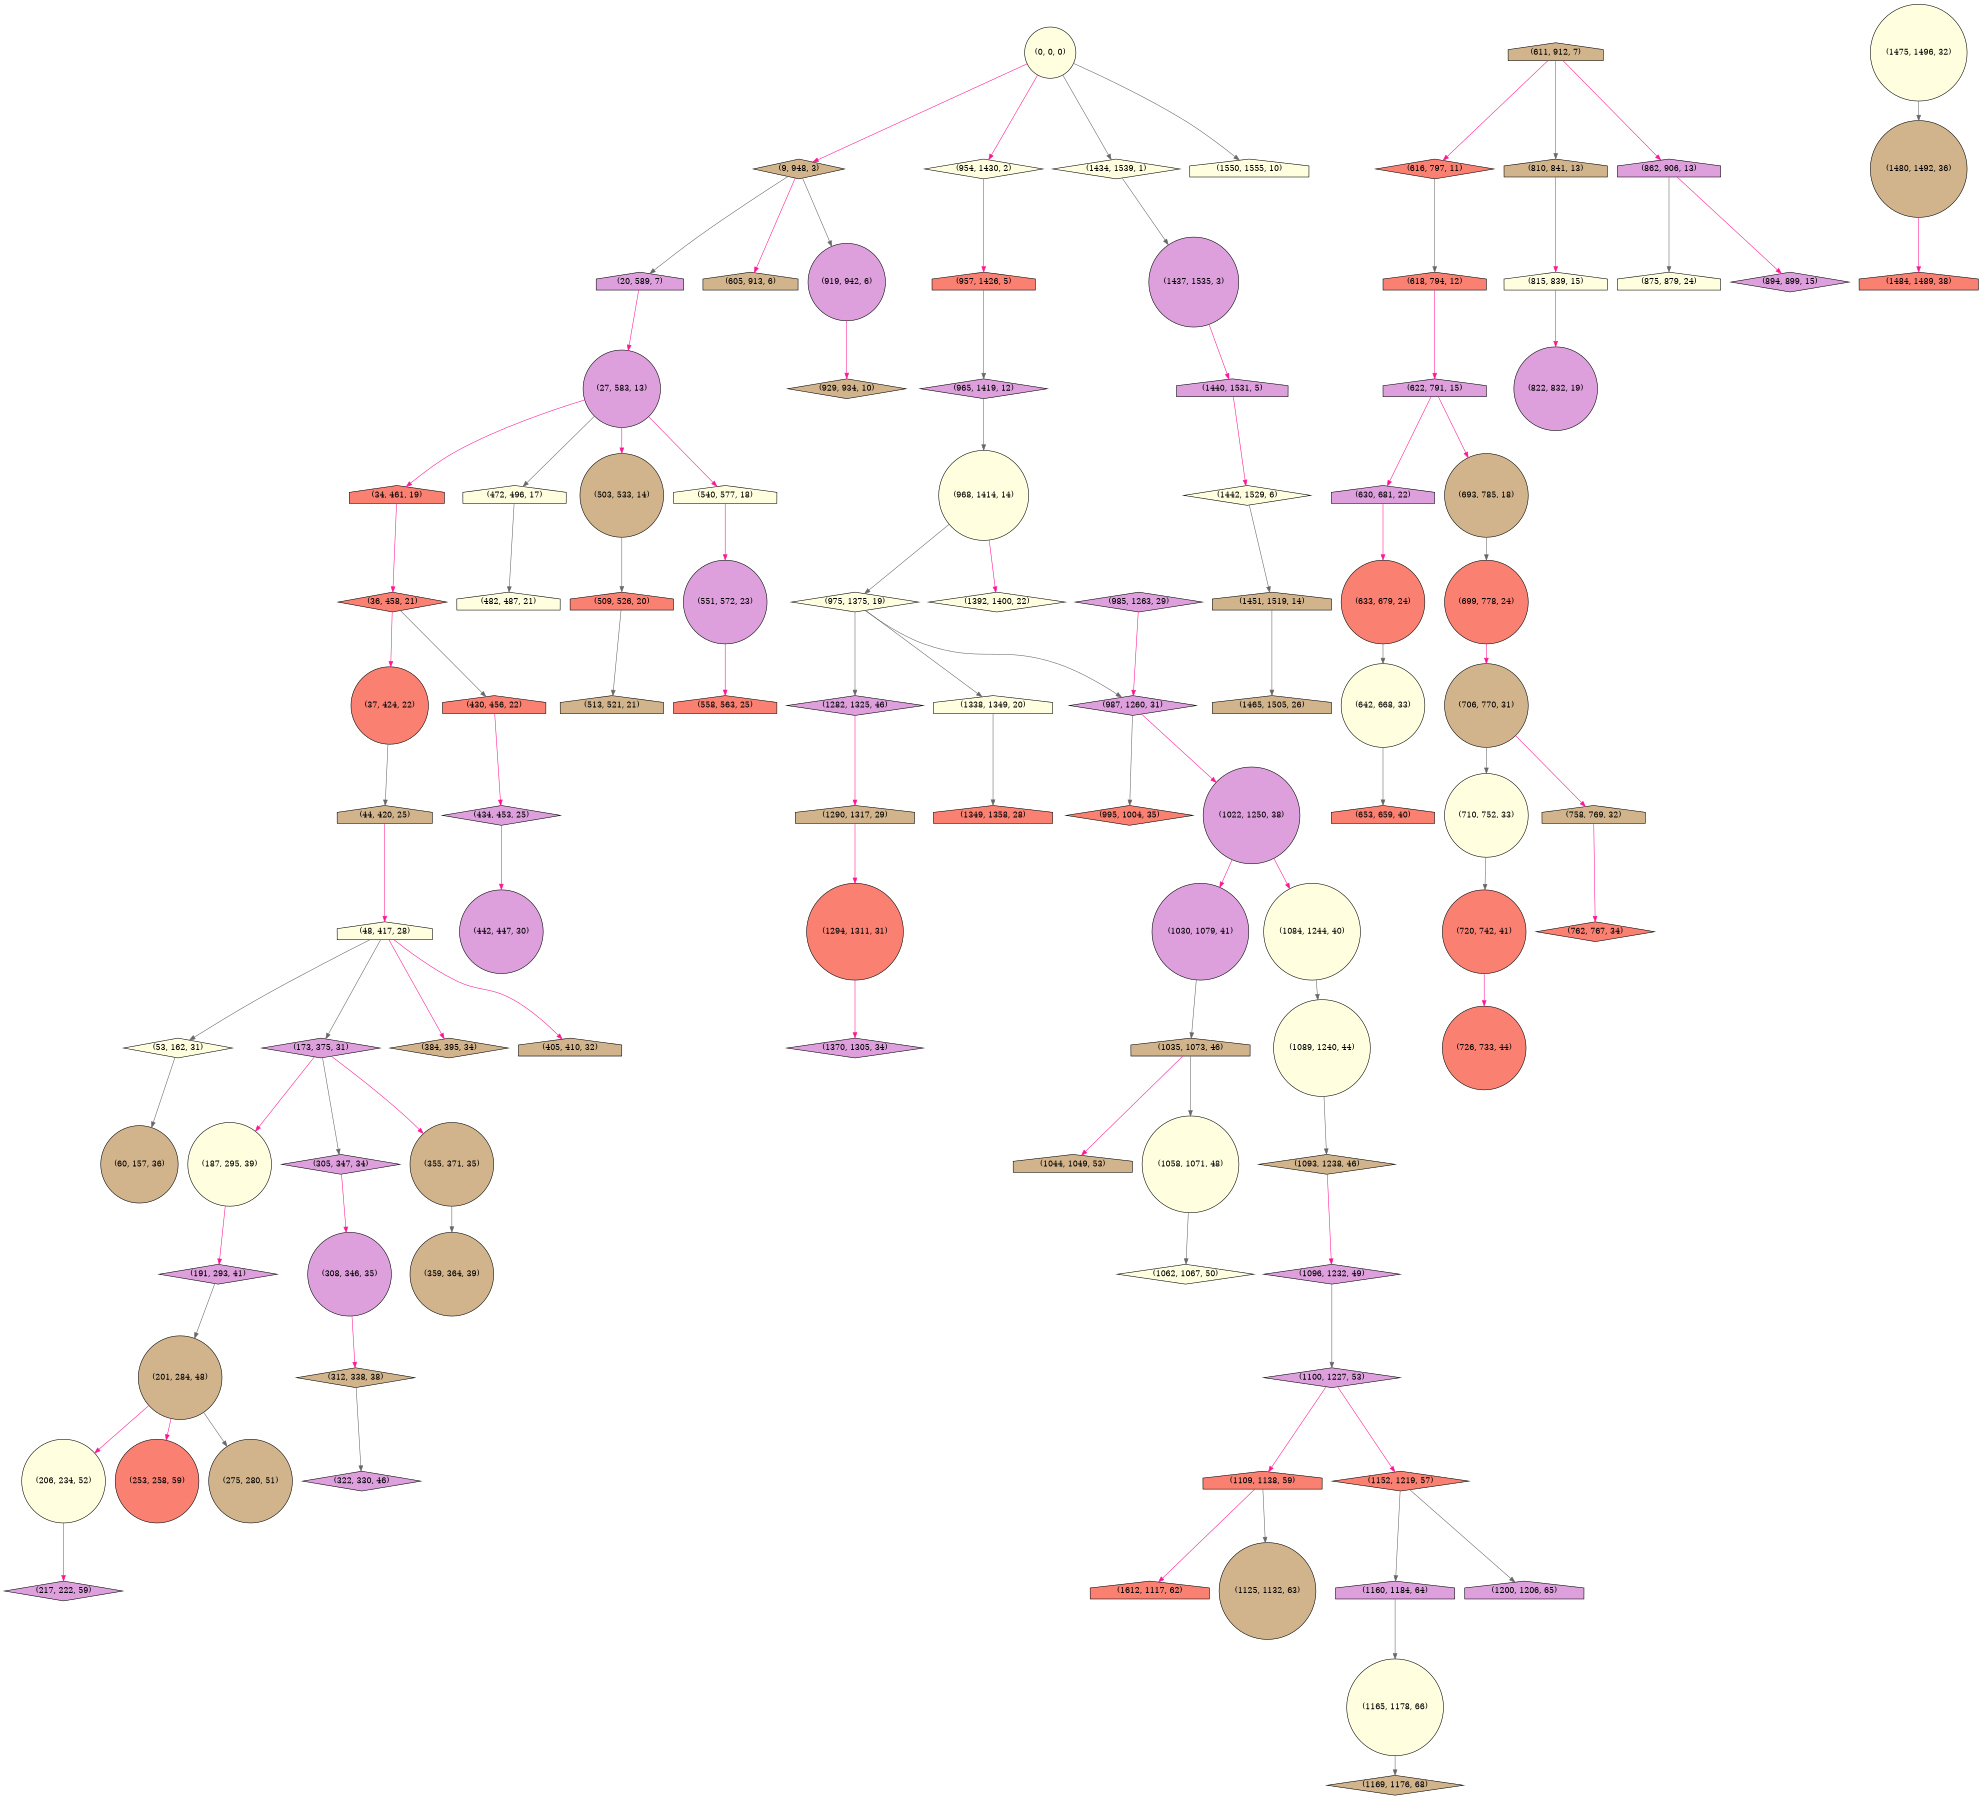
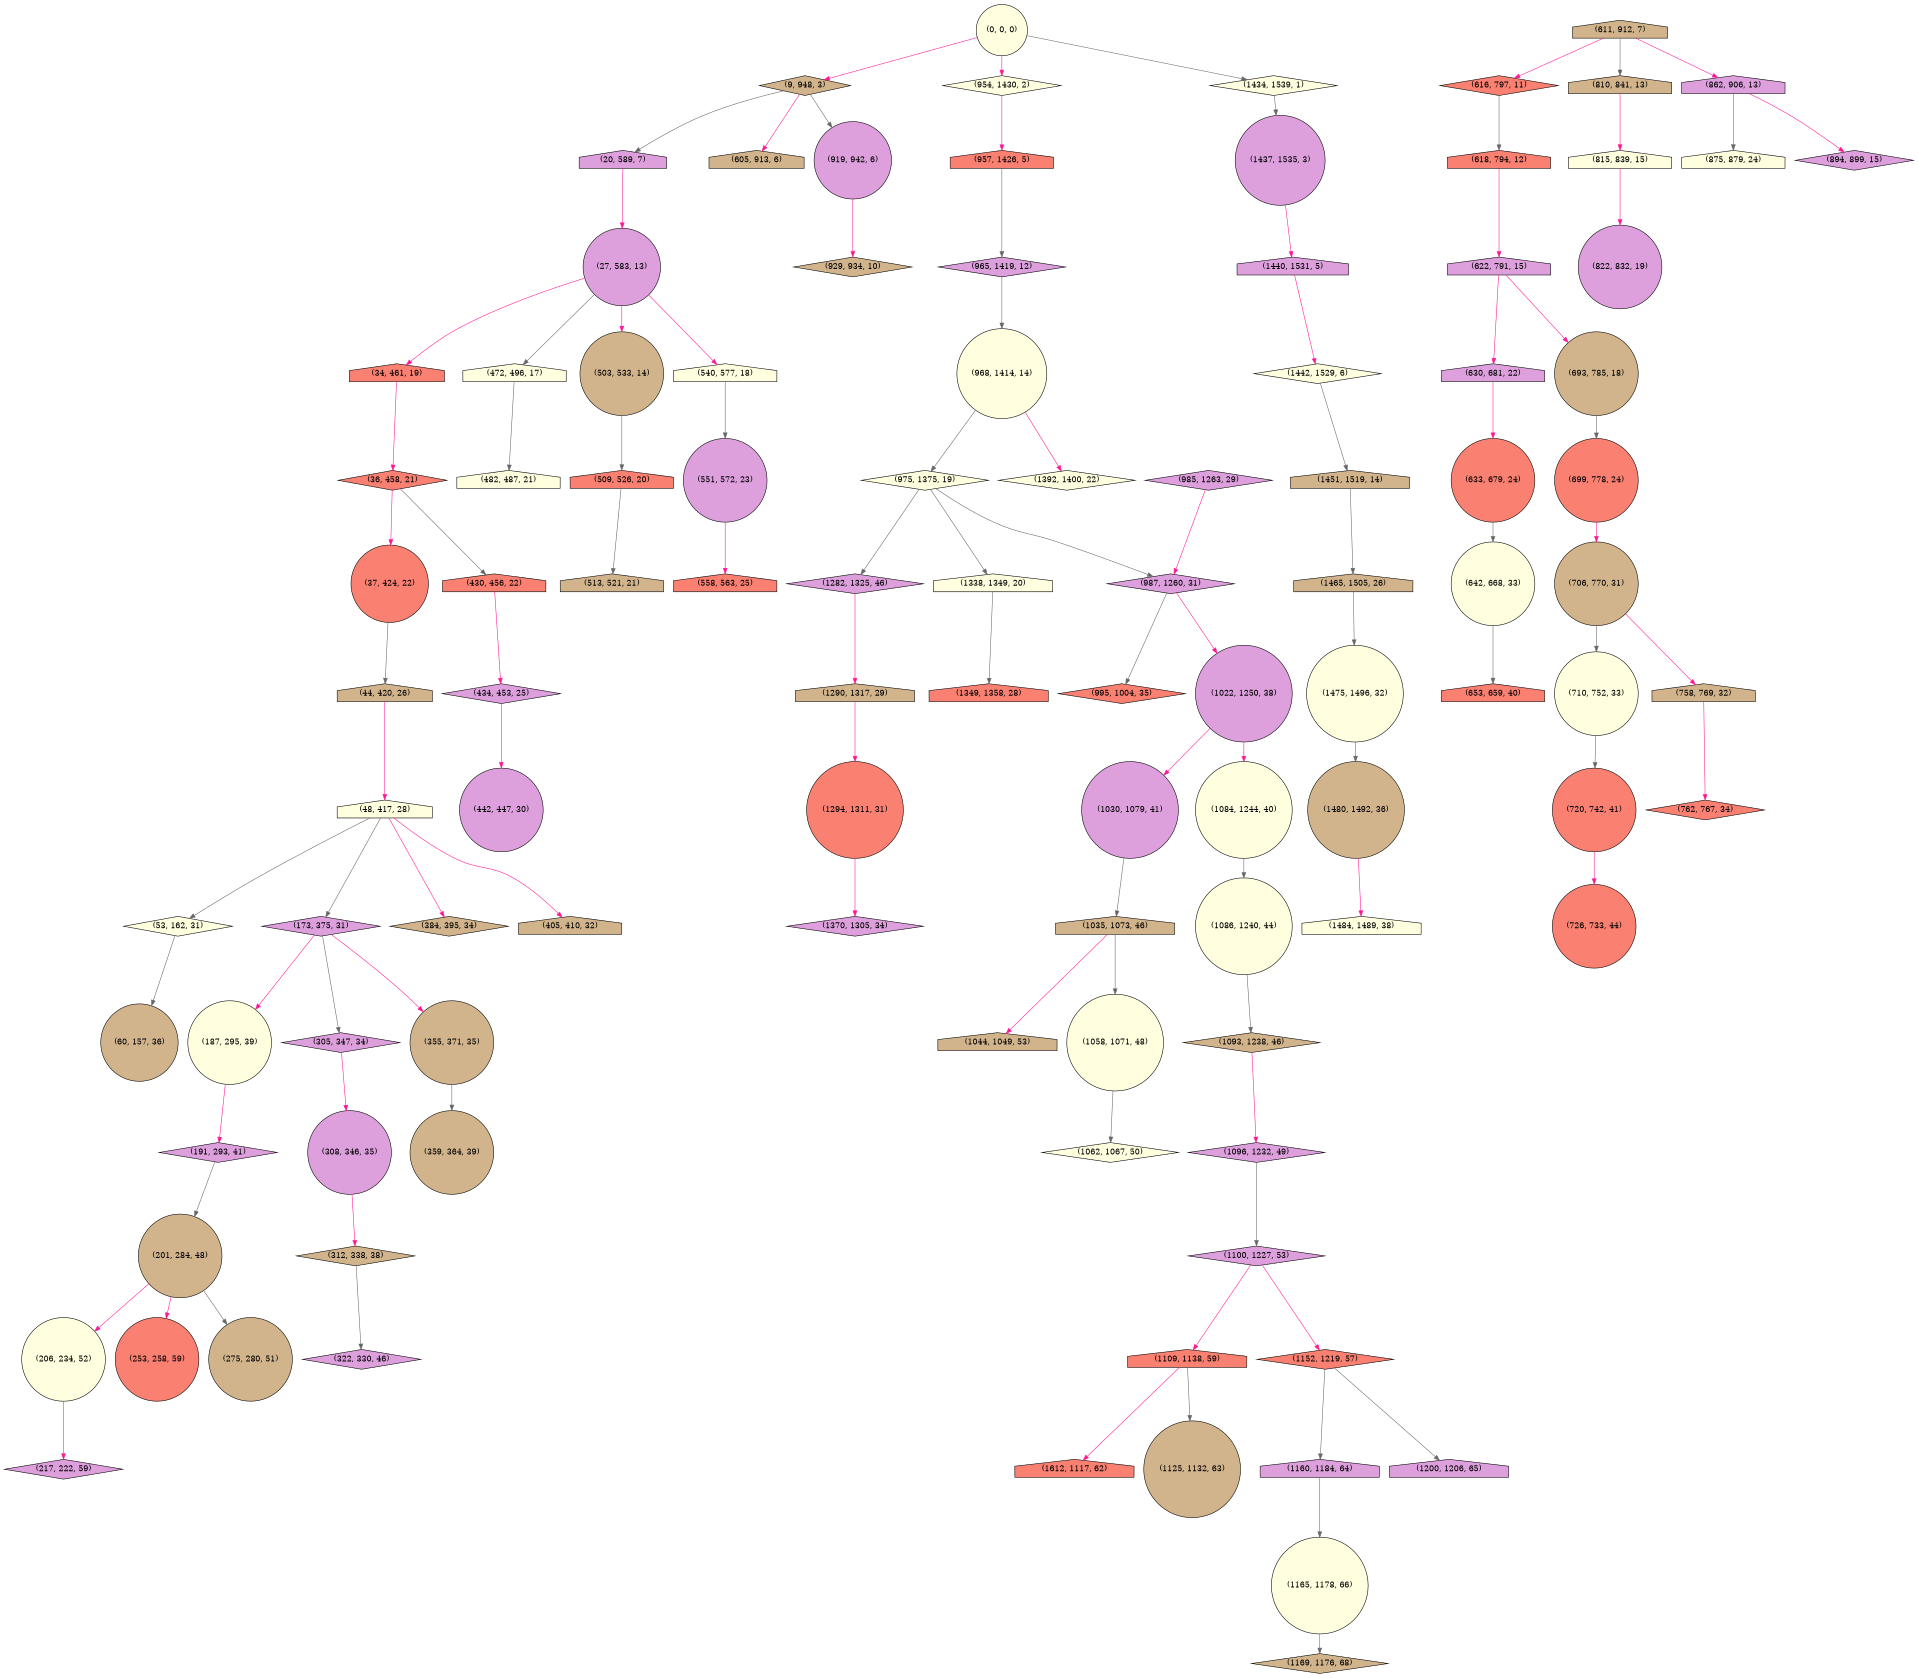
node "(1550, 1555, 10)": removed
node "(1484, 1489, 38)": fillcolor salmon -> lightyellow
edge "(540, 577, 18)" -> "(551, 572, 23)": color deeppink -> gray40
edge "(1465, 1505, 26)" -> "(1475, 1496, 32)": added
node "(44, 420, 25)": label "(44, 420, 25)" -> "(44, 420, 26)"
node "(1089, 1240, 44)": label "(1089, 1240, 44)" -> "(1086, 1240, 44)"
